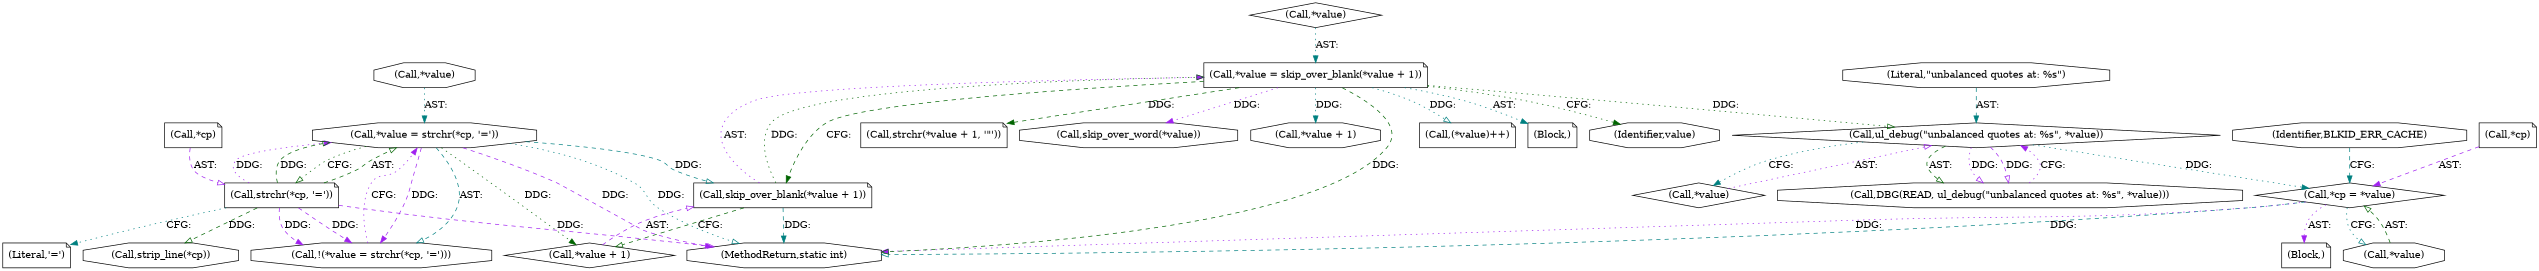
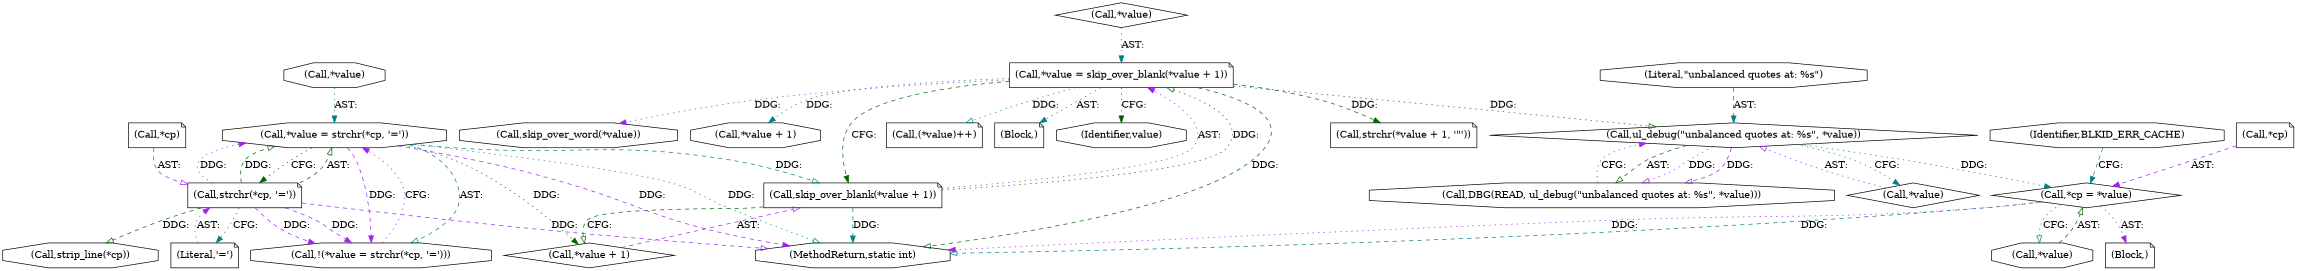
edge "(Call,*value = strchr(*cp, '='))" -> "(Call,strchr(*cp, '='))": arrowhead onormal -> normal
edge "(Literal,'=')" -> "(Call,strchr(*cp, '='))": added, label "AST:"
